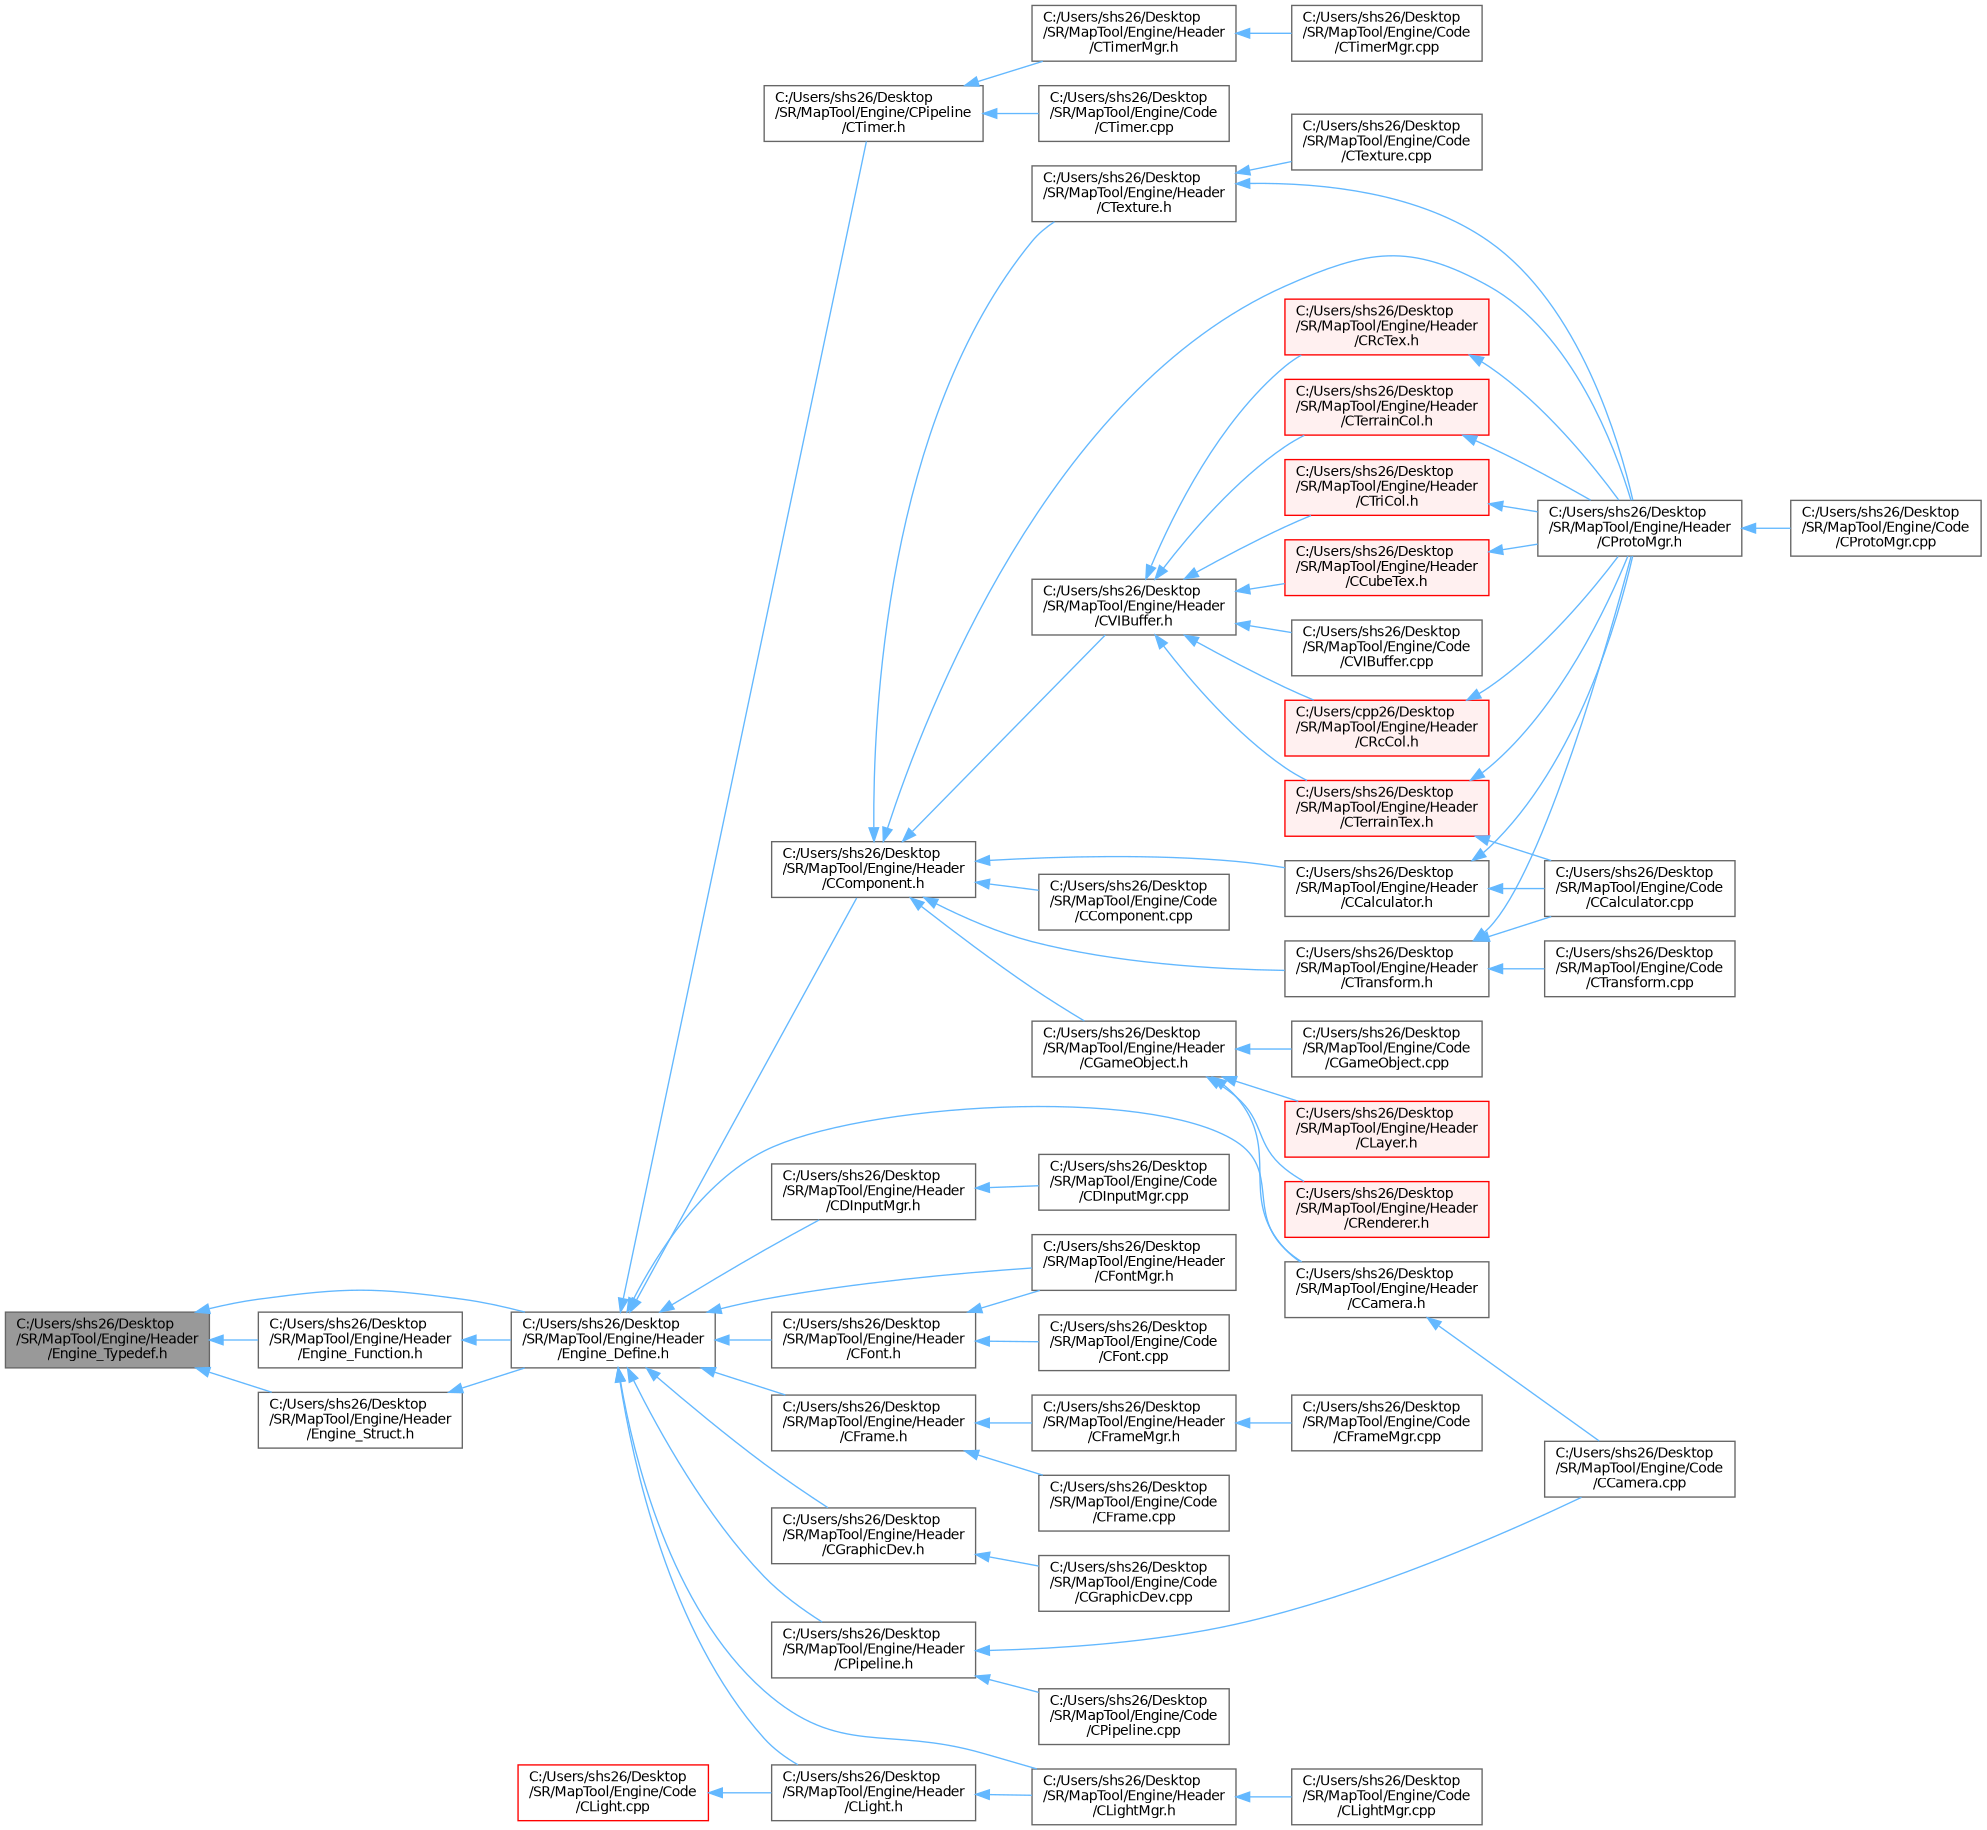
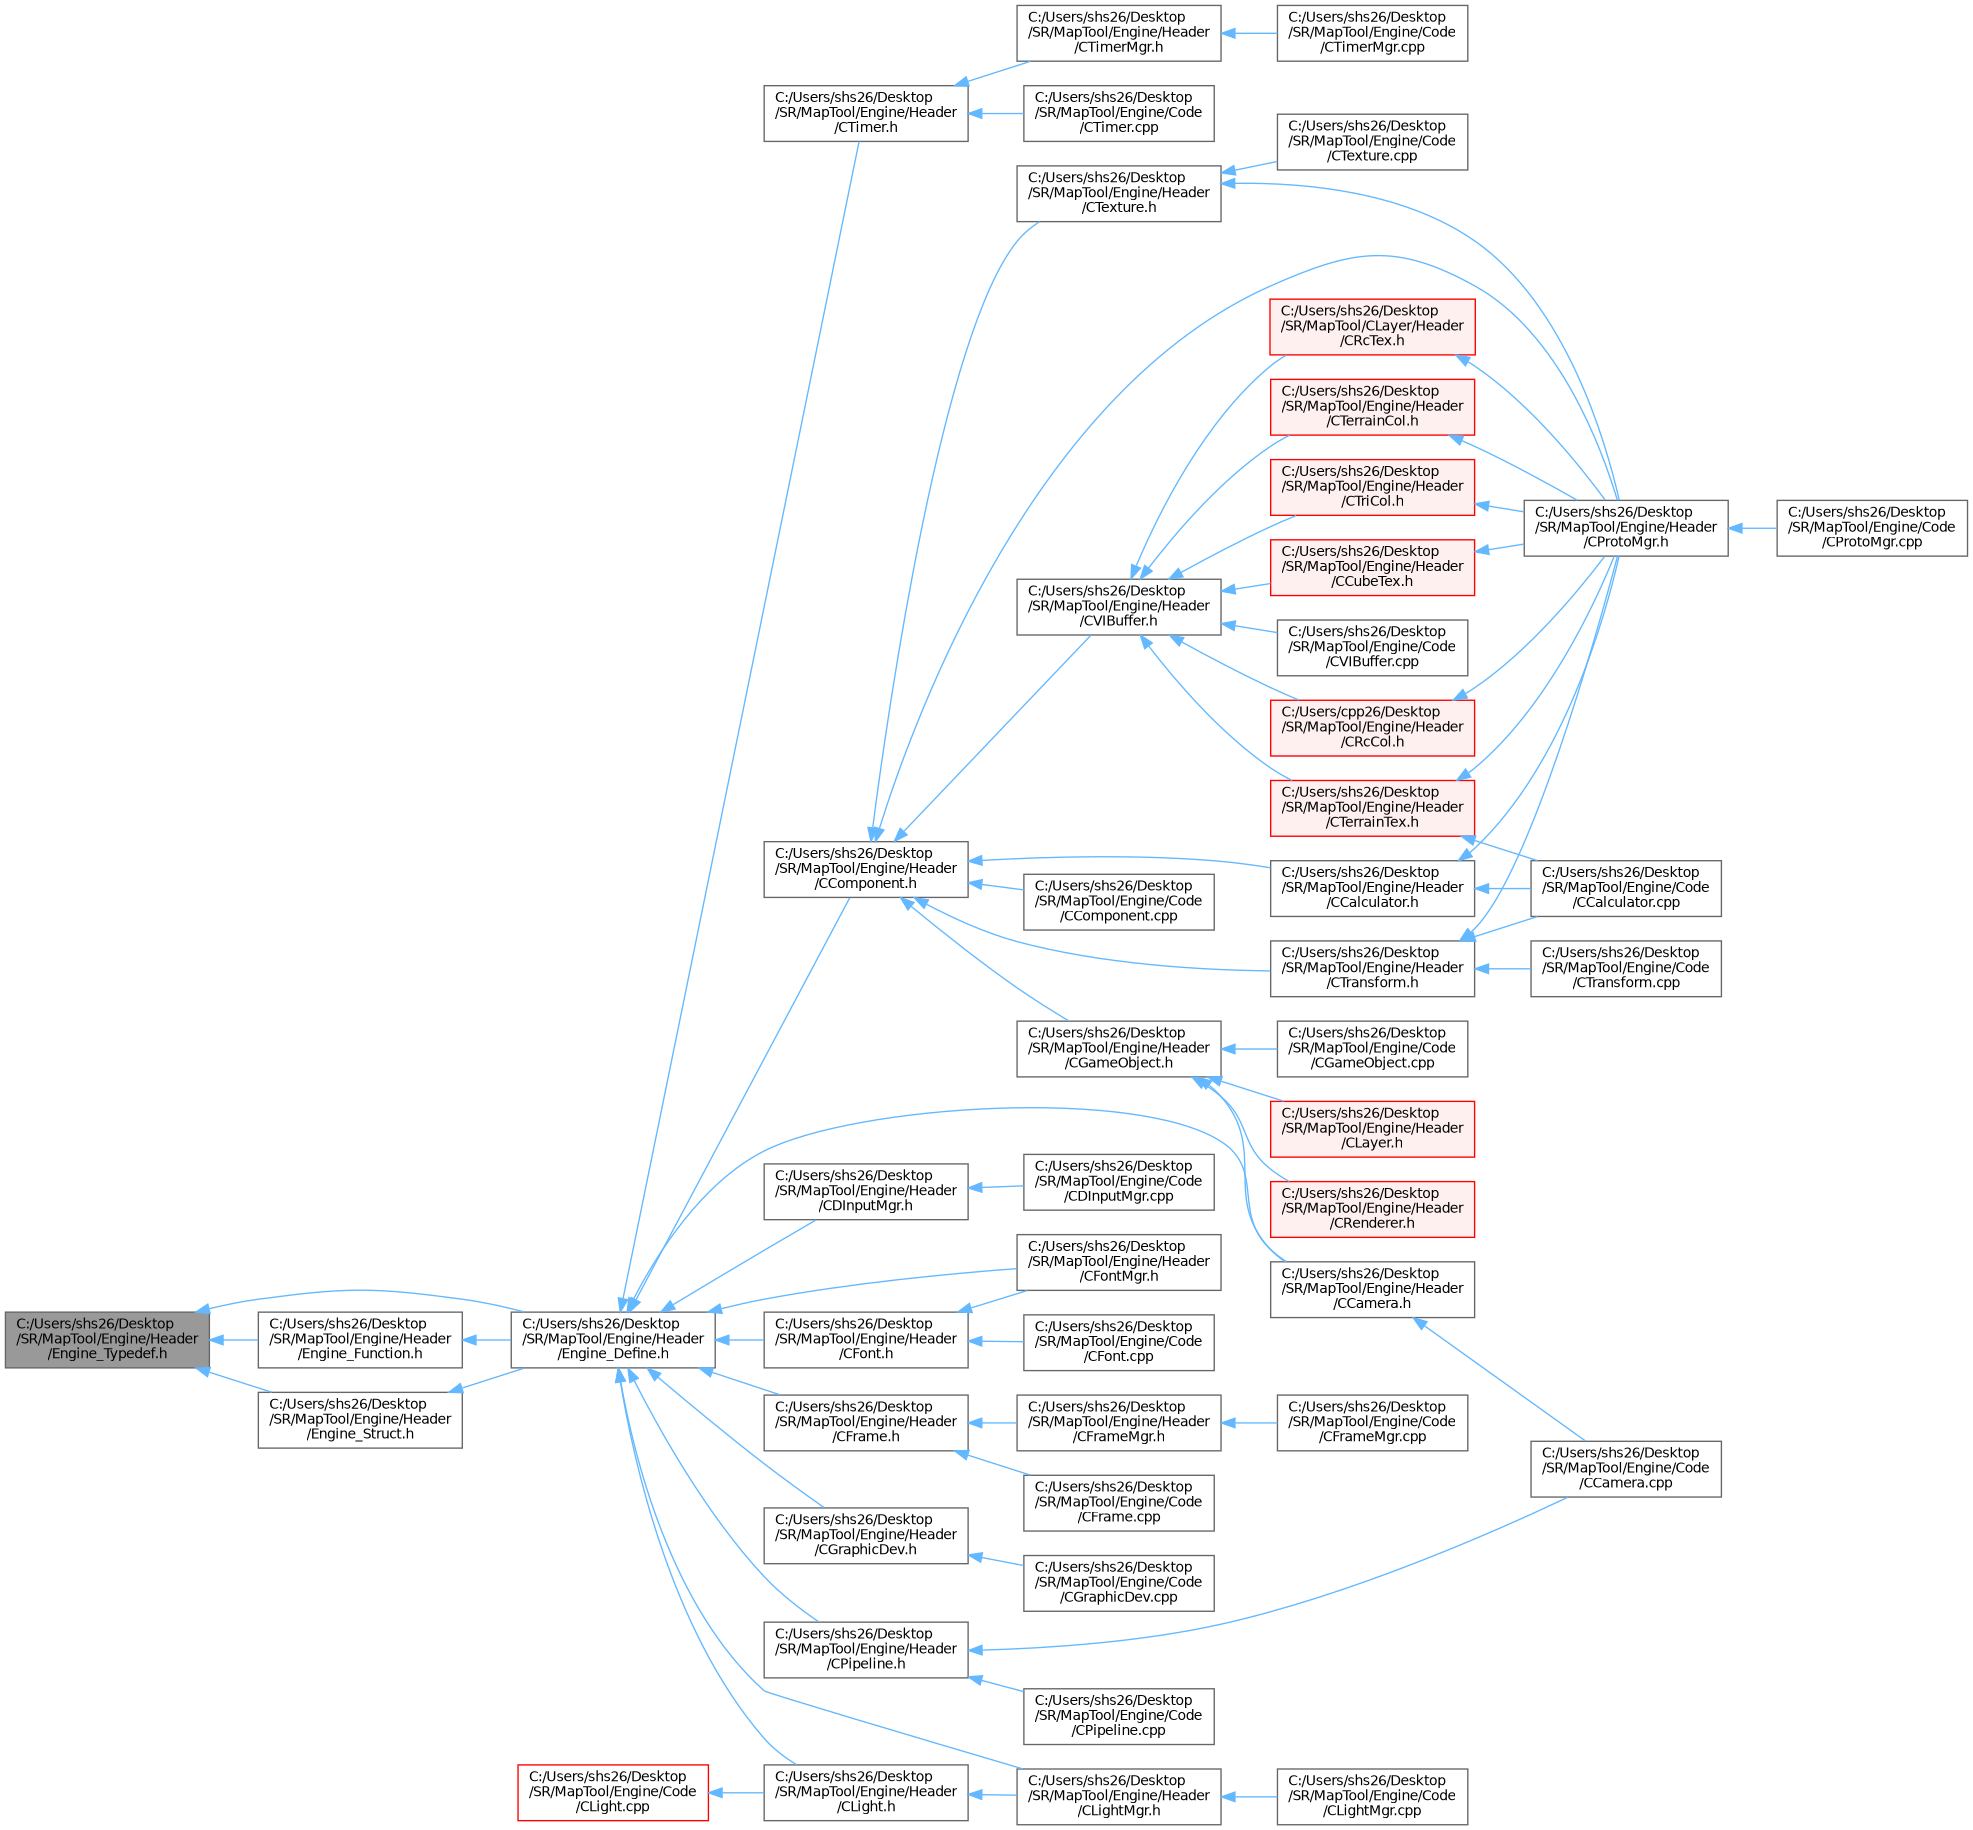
node "C:/Users/shs26/Desktop /SR/MapTool/Engine/CPipeline /CTimer.h": label "C:/Users/shs26/Desktop /SR/MapTool/Engine/CPipeline /CTimer.h" -> "C:/Users/shs26/Desktop /SR/MapTool/Engine/Header /CTimer.h"
node "C:/Users/shs26/Desktop /SR/MapTool/Engine/Header /CRcTex.h": label "C:/Users/shs26/Desktop /SR/MapTool/Engine/Header /CRcTex.h" -> "C:/Users/shs26/Desktop /SR/MapTool/CLayer/Header /CRcTex.h"
